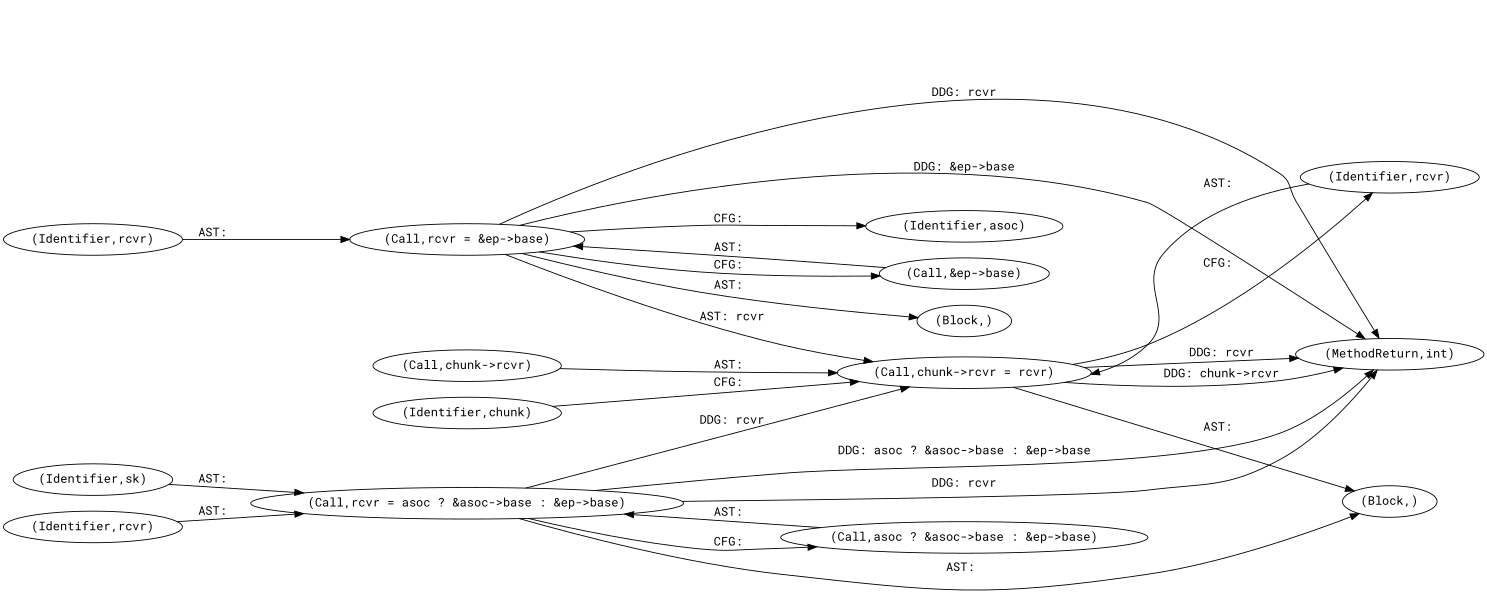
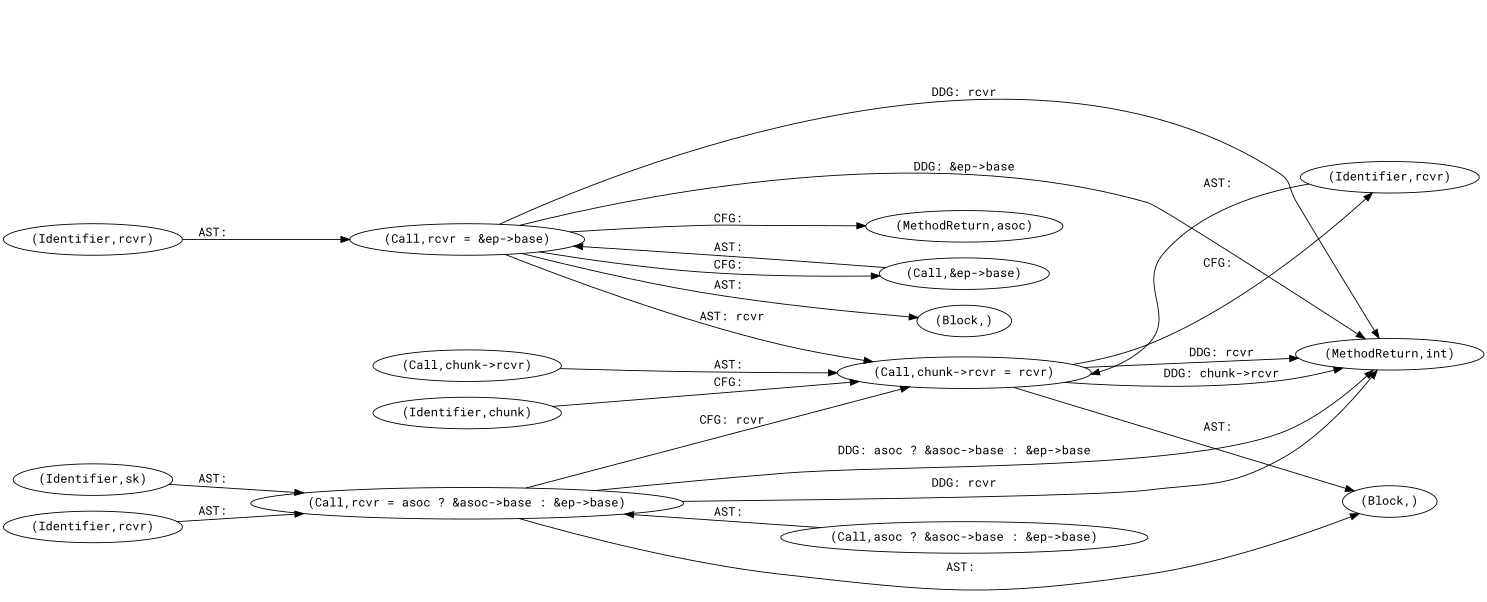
node "(Identifier,asoc)": label "(Identifier,asoc)" -> "(MethodReturn,asoc)"
edge "(Call,rcvr = asoc ? &asoc->base : &ep->base)" -> "(Call,chunk->rcvr = rcvr)": label "DDG: rcvr" -> "CFG: rcvr"
edge "(Call,rcvr = asoc ? &asoc->base : &ep->base)" -> "(Call,asoc ? &asoc->base : &ep->base)": removed, label "CFG:"
